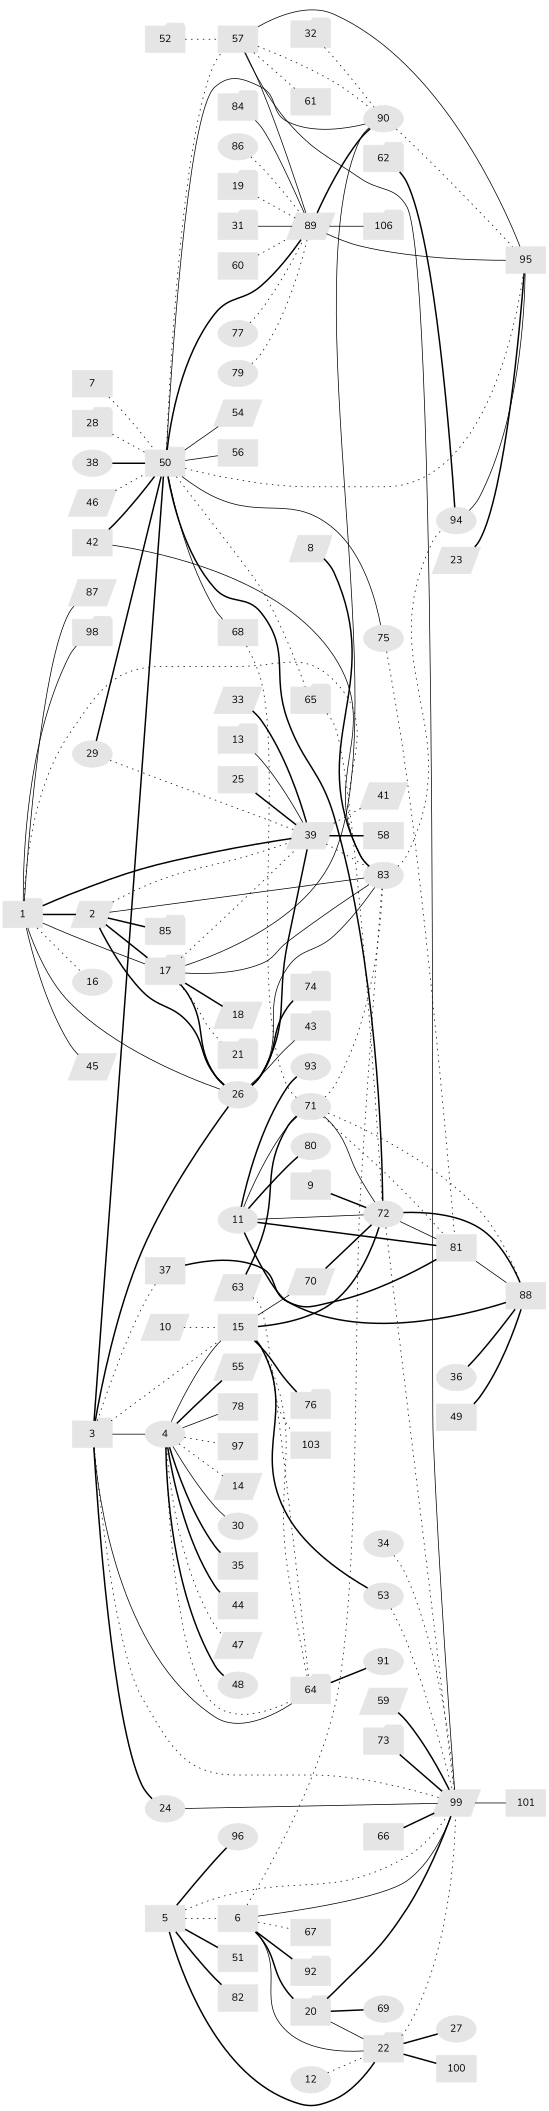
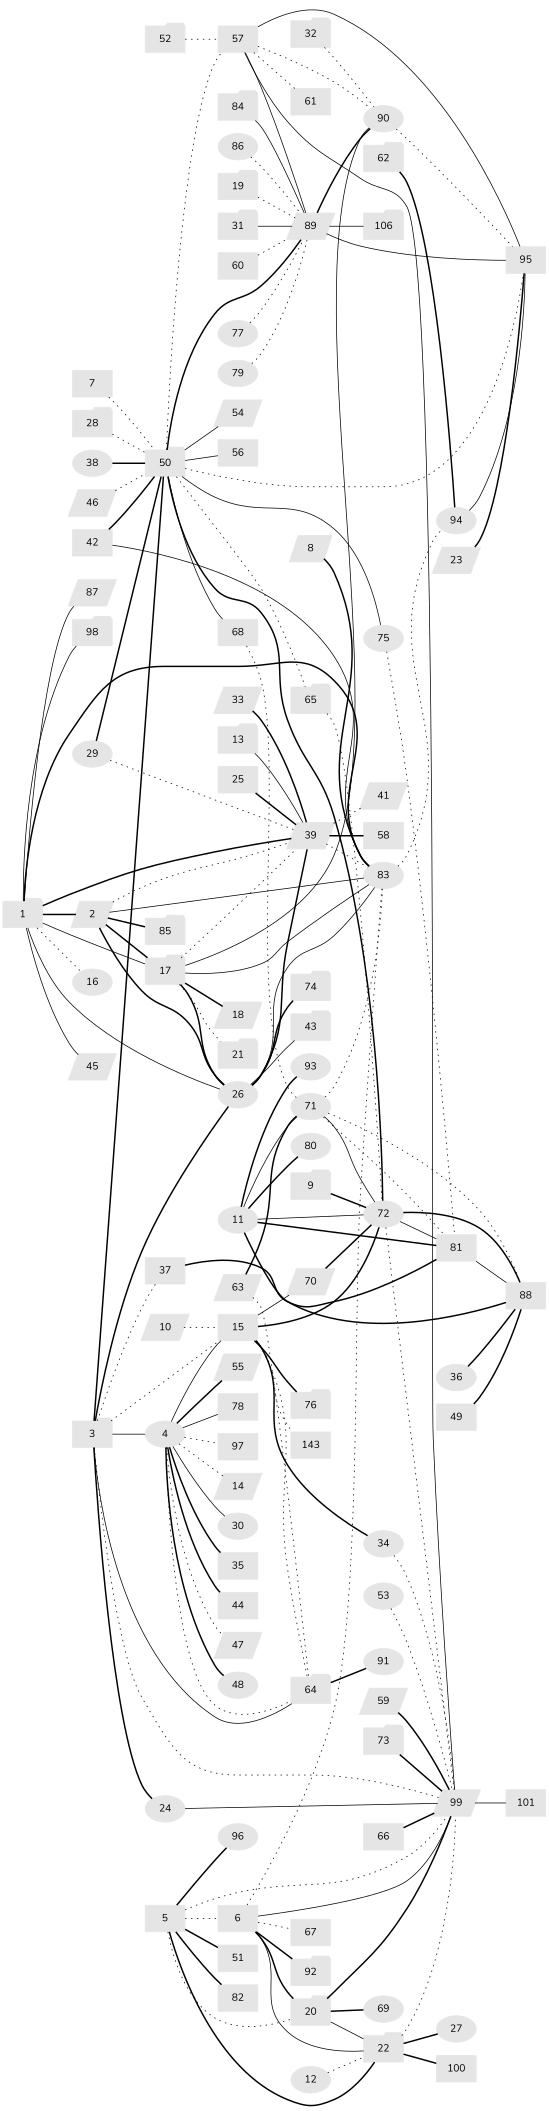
edge "90" -- "50": removed
edge "83" -- "1": style dotted -> bold
node "103": label "103" -> "143"
edge "15" -- "53": now "15" -- "34"
edge "5" -- "20": added
